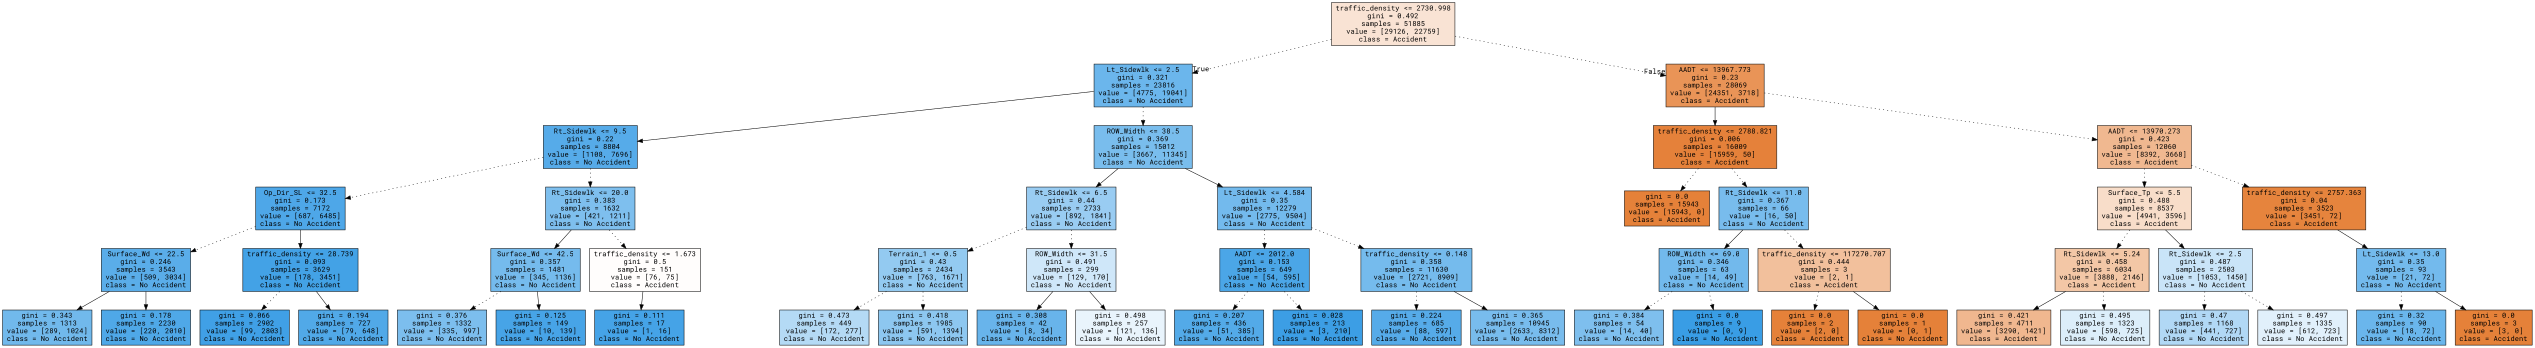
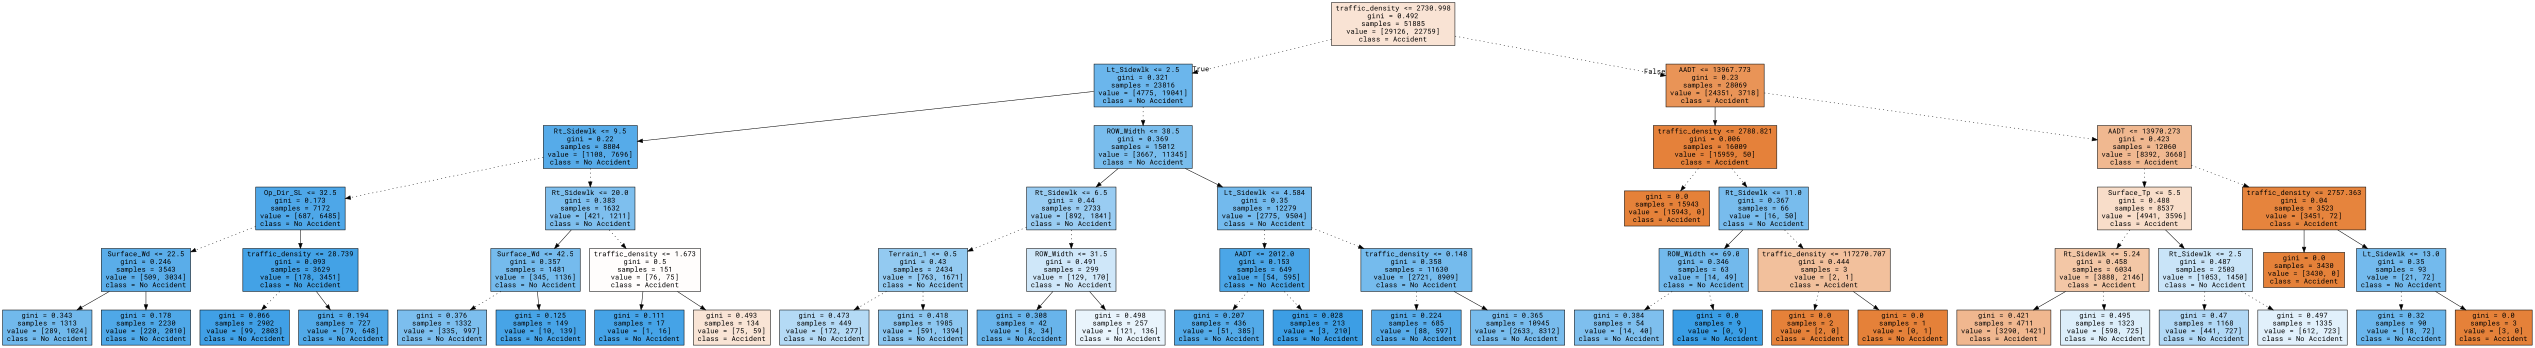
node "gini = 0.0 samples = 3430 value = [3430, 0] class = Accident": added
node "gini = 0.493 samples = 134 value = [75, 59] class = Accident": added
